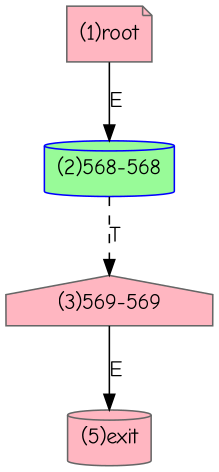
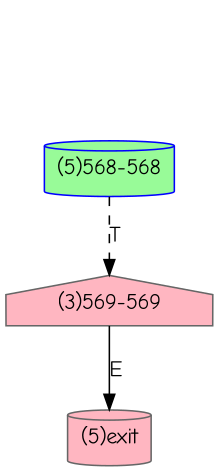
node "(1)root": removed
node "(2)568-568": label "(2)568-568" -> "(5)568-568"
